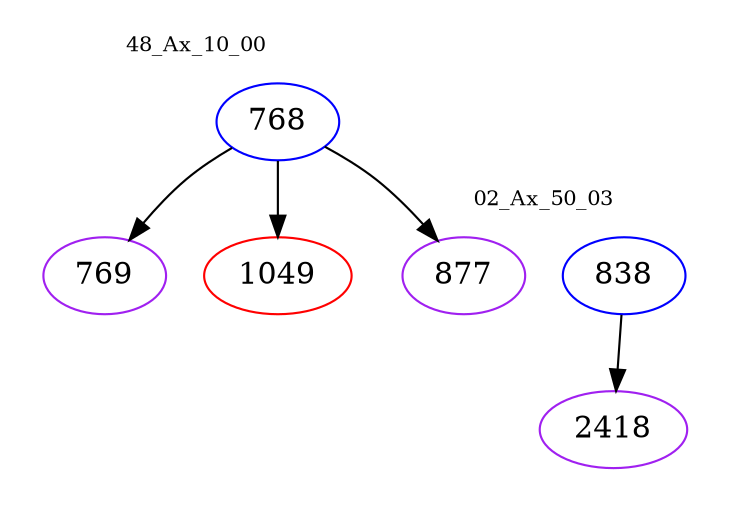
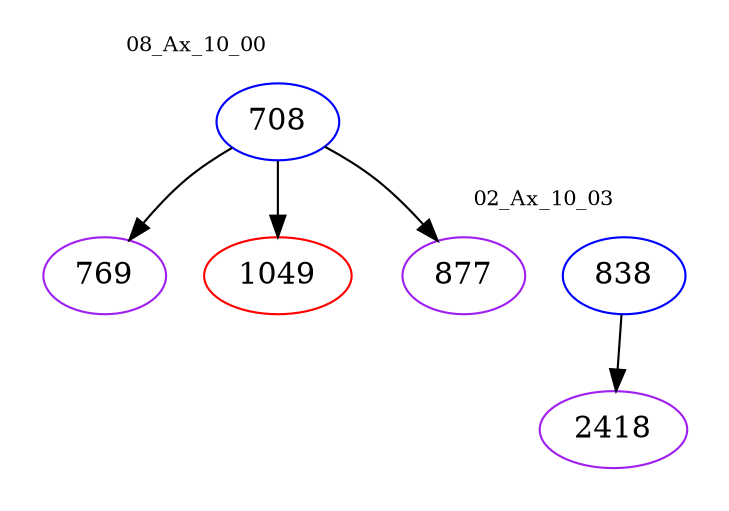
cluster "48_Ax_10_00": label "48_Ax_10_00" -> "08_Ax_10_00"
node "768": label "768" -> "708"
cluster "02_Ax_50_03": label "02_Ax_50_03" -> "02_Ax_10_03"
